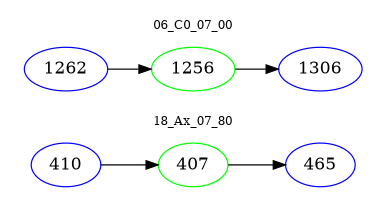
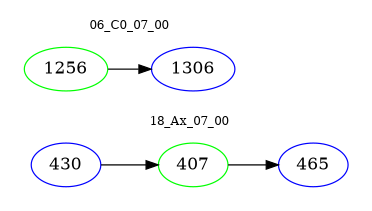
node "1262": removed
cluster "18_Ax_07_80": label "18_Ax_07_80" -> "18_Ax_07_00"
node "410": label "410" -> "430"
